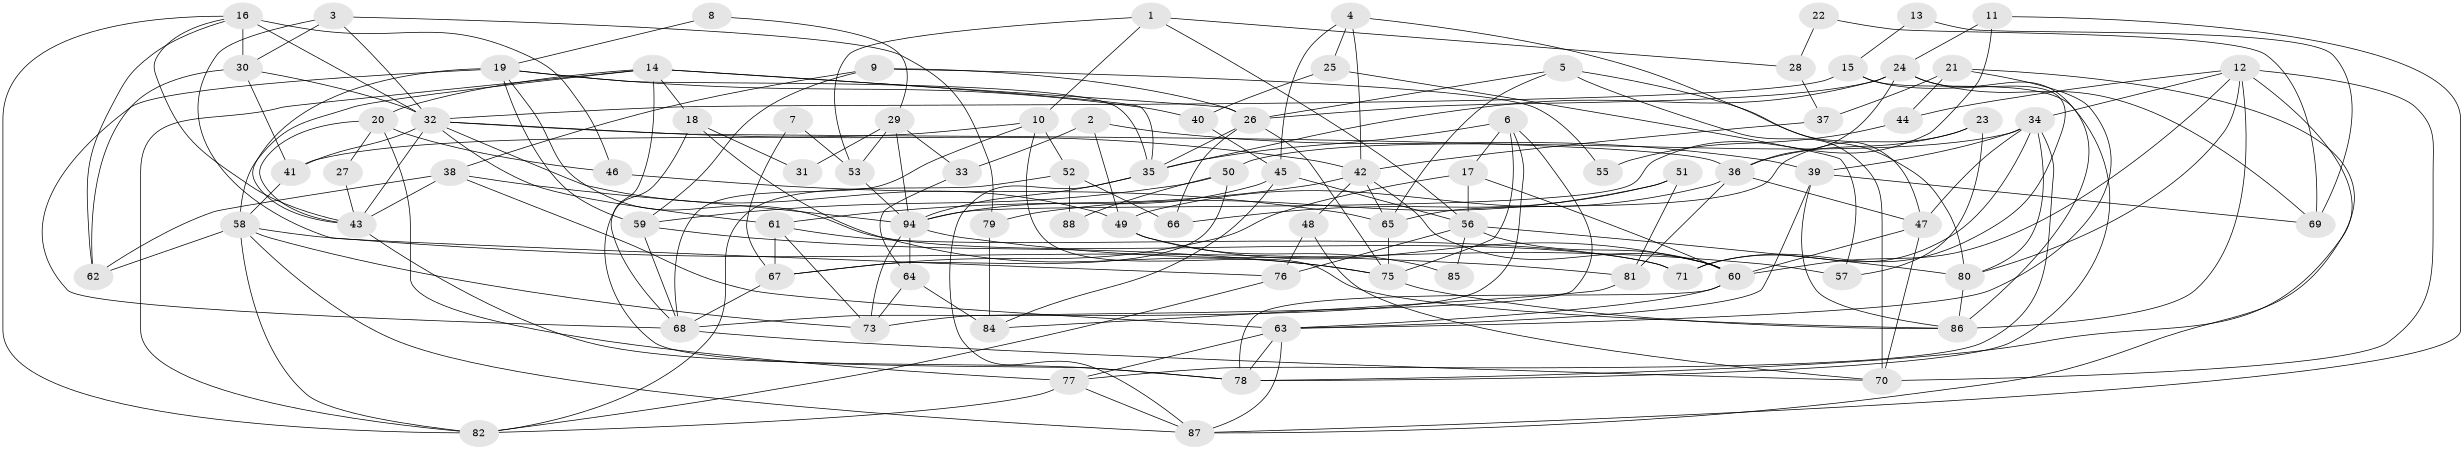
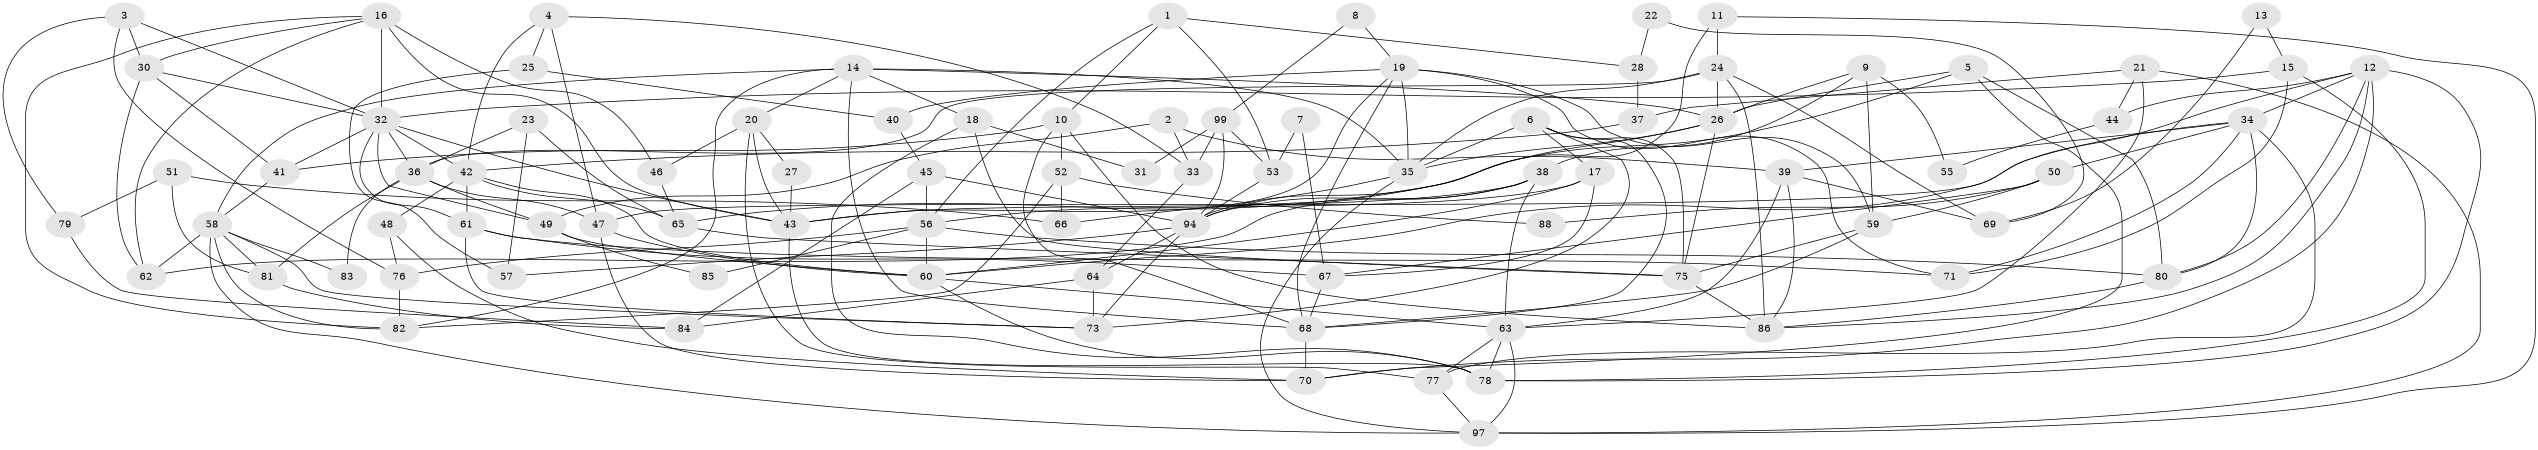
edge "4" -- "45": now "4" -- "33"
node "29": label "29" -> "99"
node "83": added
edge "77" -- "82": removed
node "87": label "87" -> "97"
